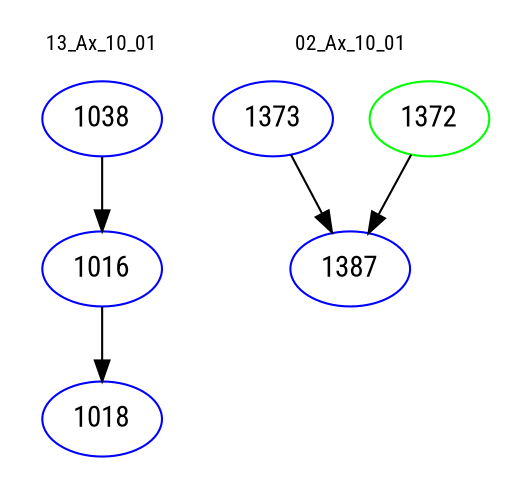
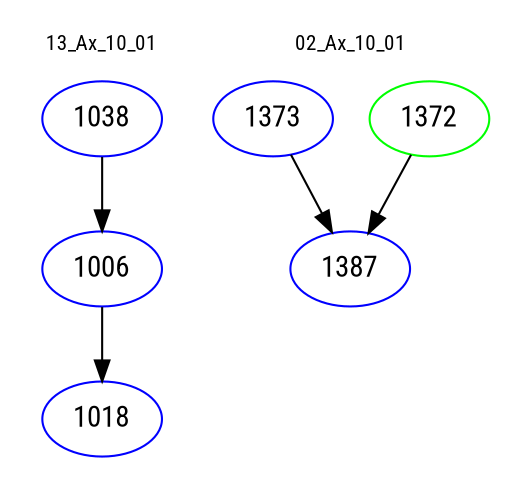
node "1016": label "1016" -> "1006"
